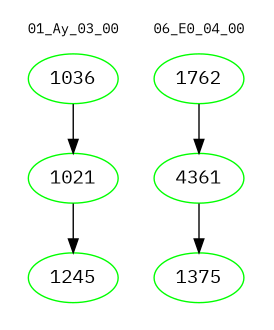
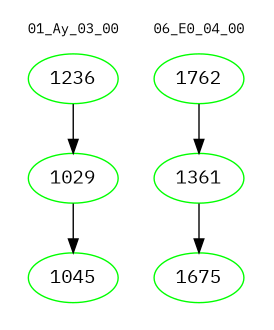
node "1036": label "1036" -> "1236"
node "1021": label "1021" -> "1029"
node "4361": label "4361" -> "1361"
node "1245": label "1245" -> "1045"
node "1375": label "1375" -> "1675"
